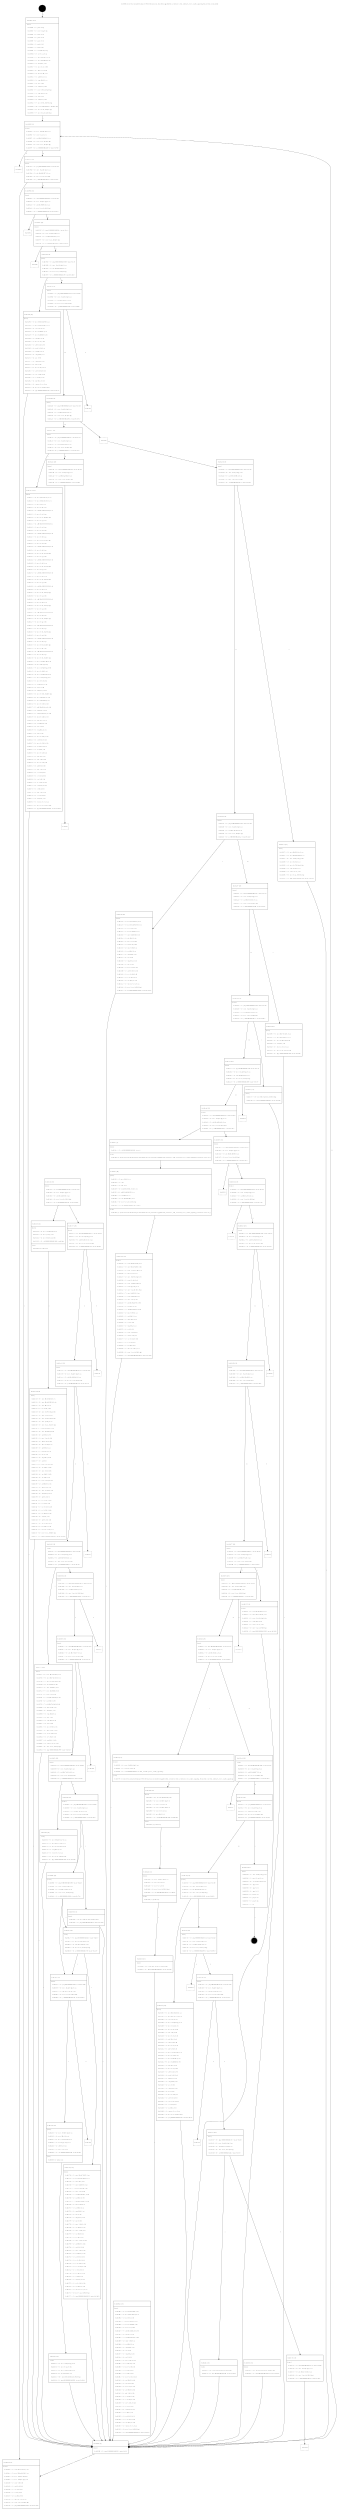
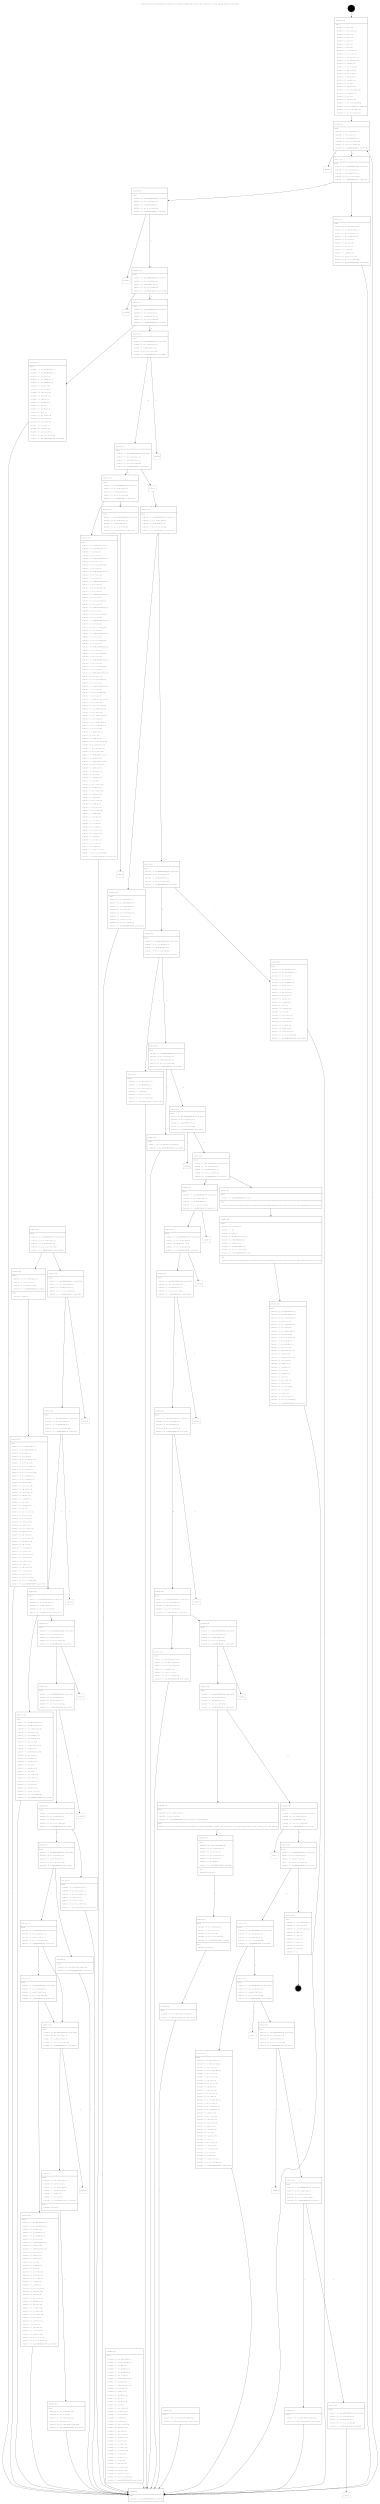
edge "0x402999 [5]" -> "0x401de9 [53]": reversed
